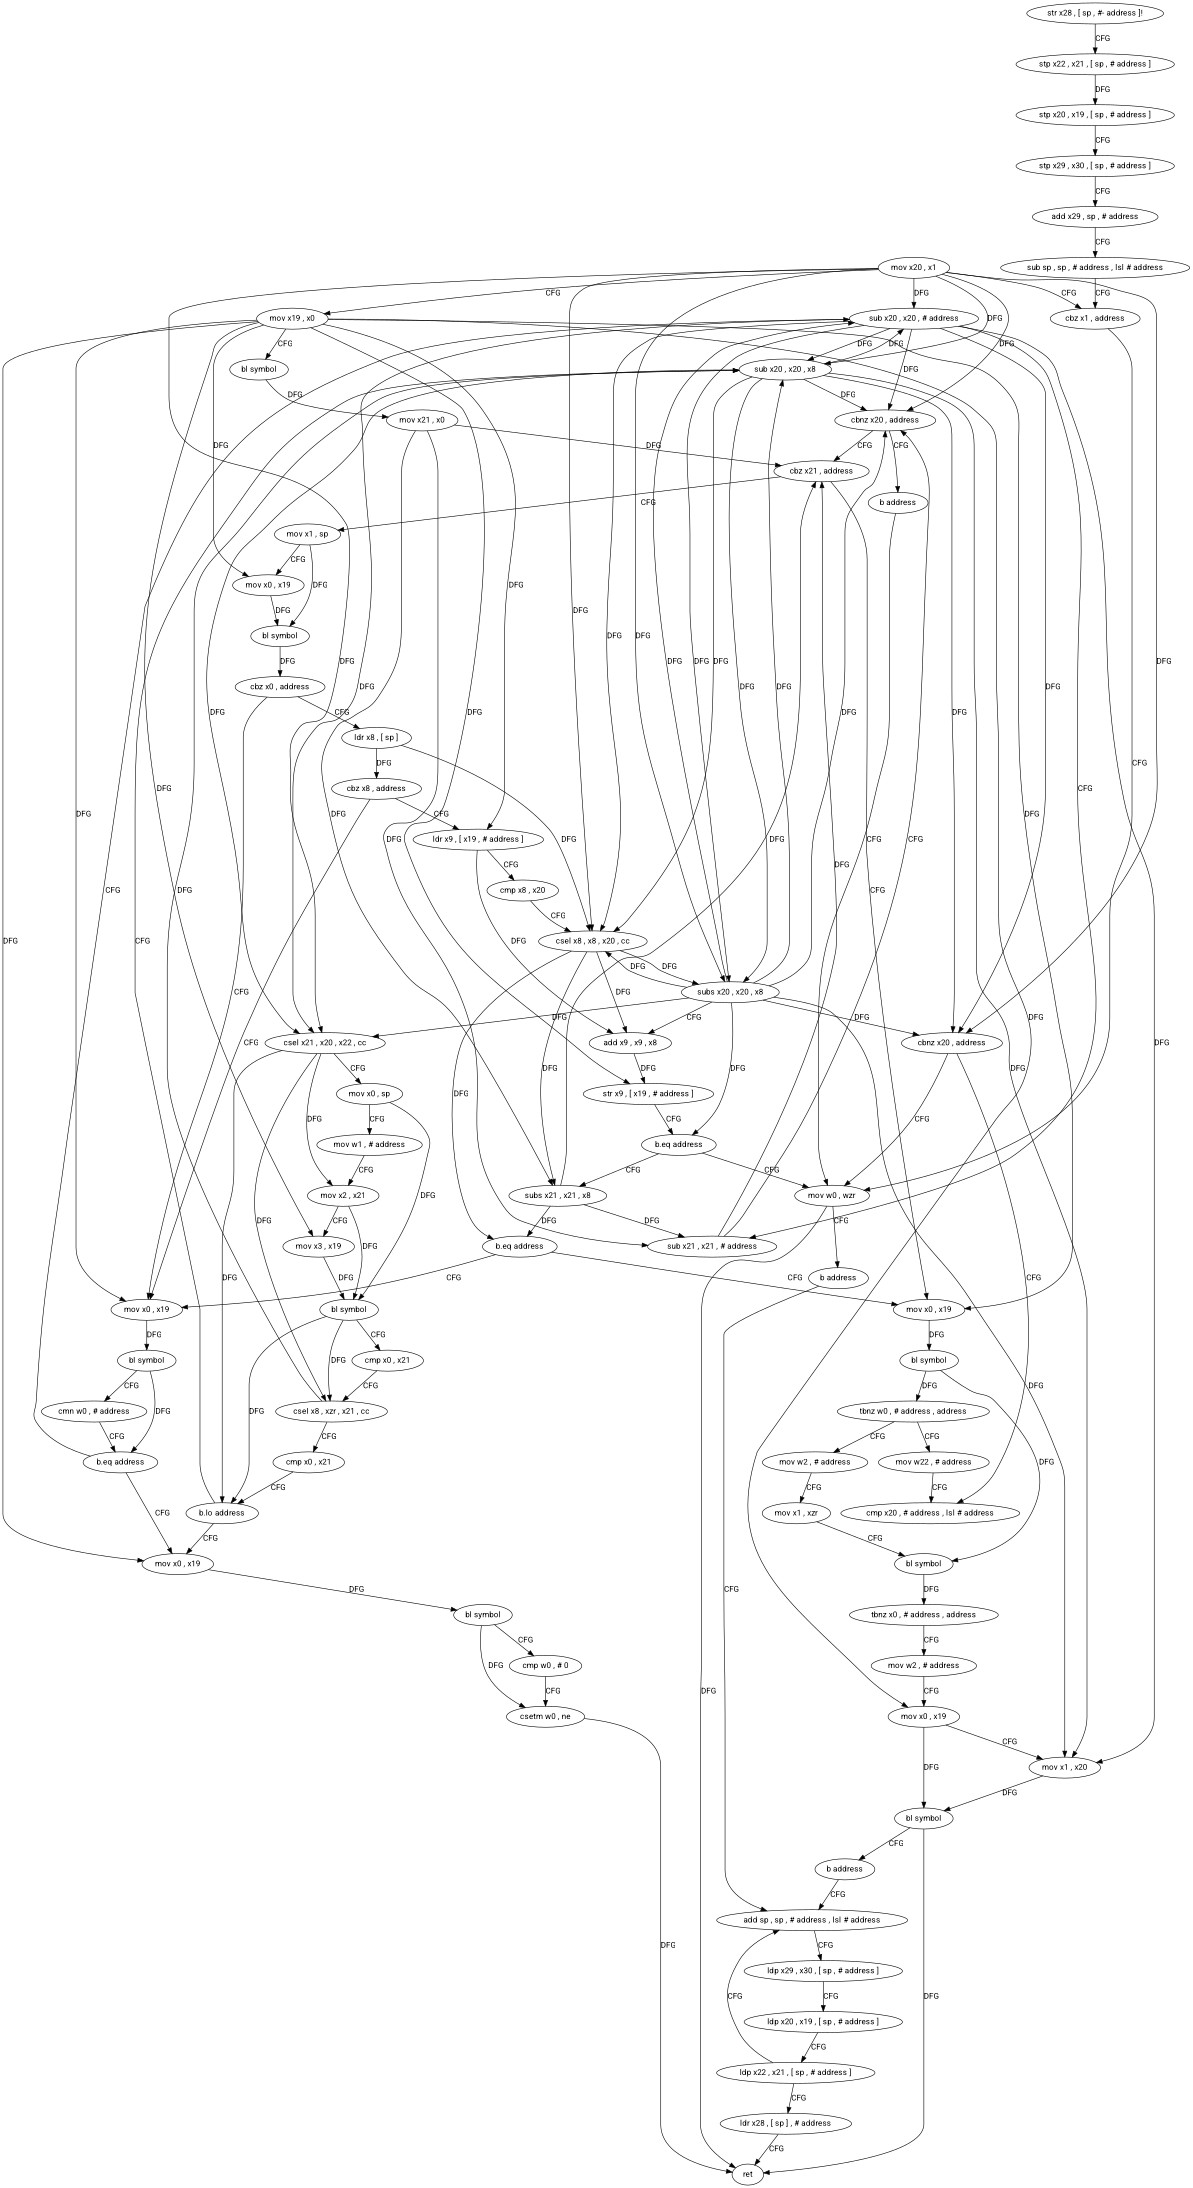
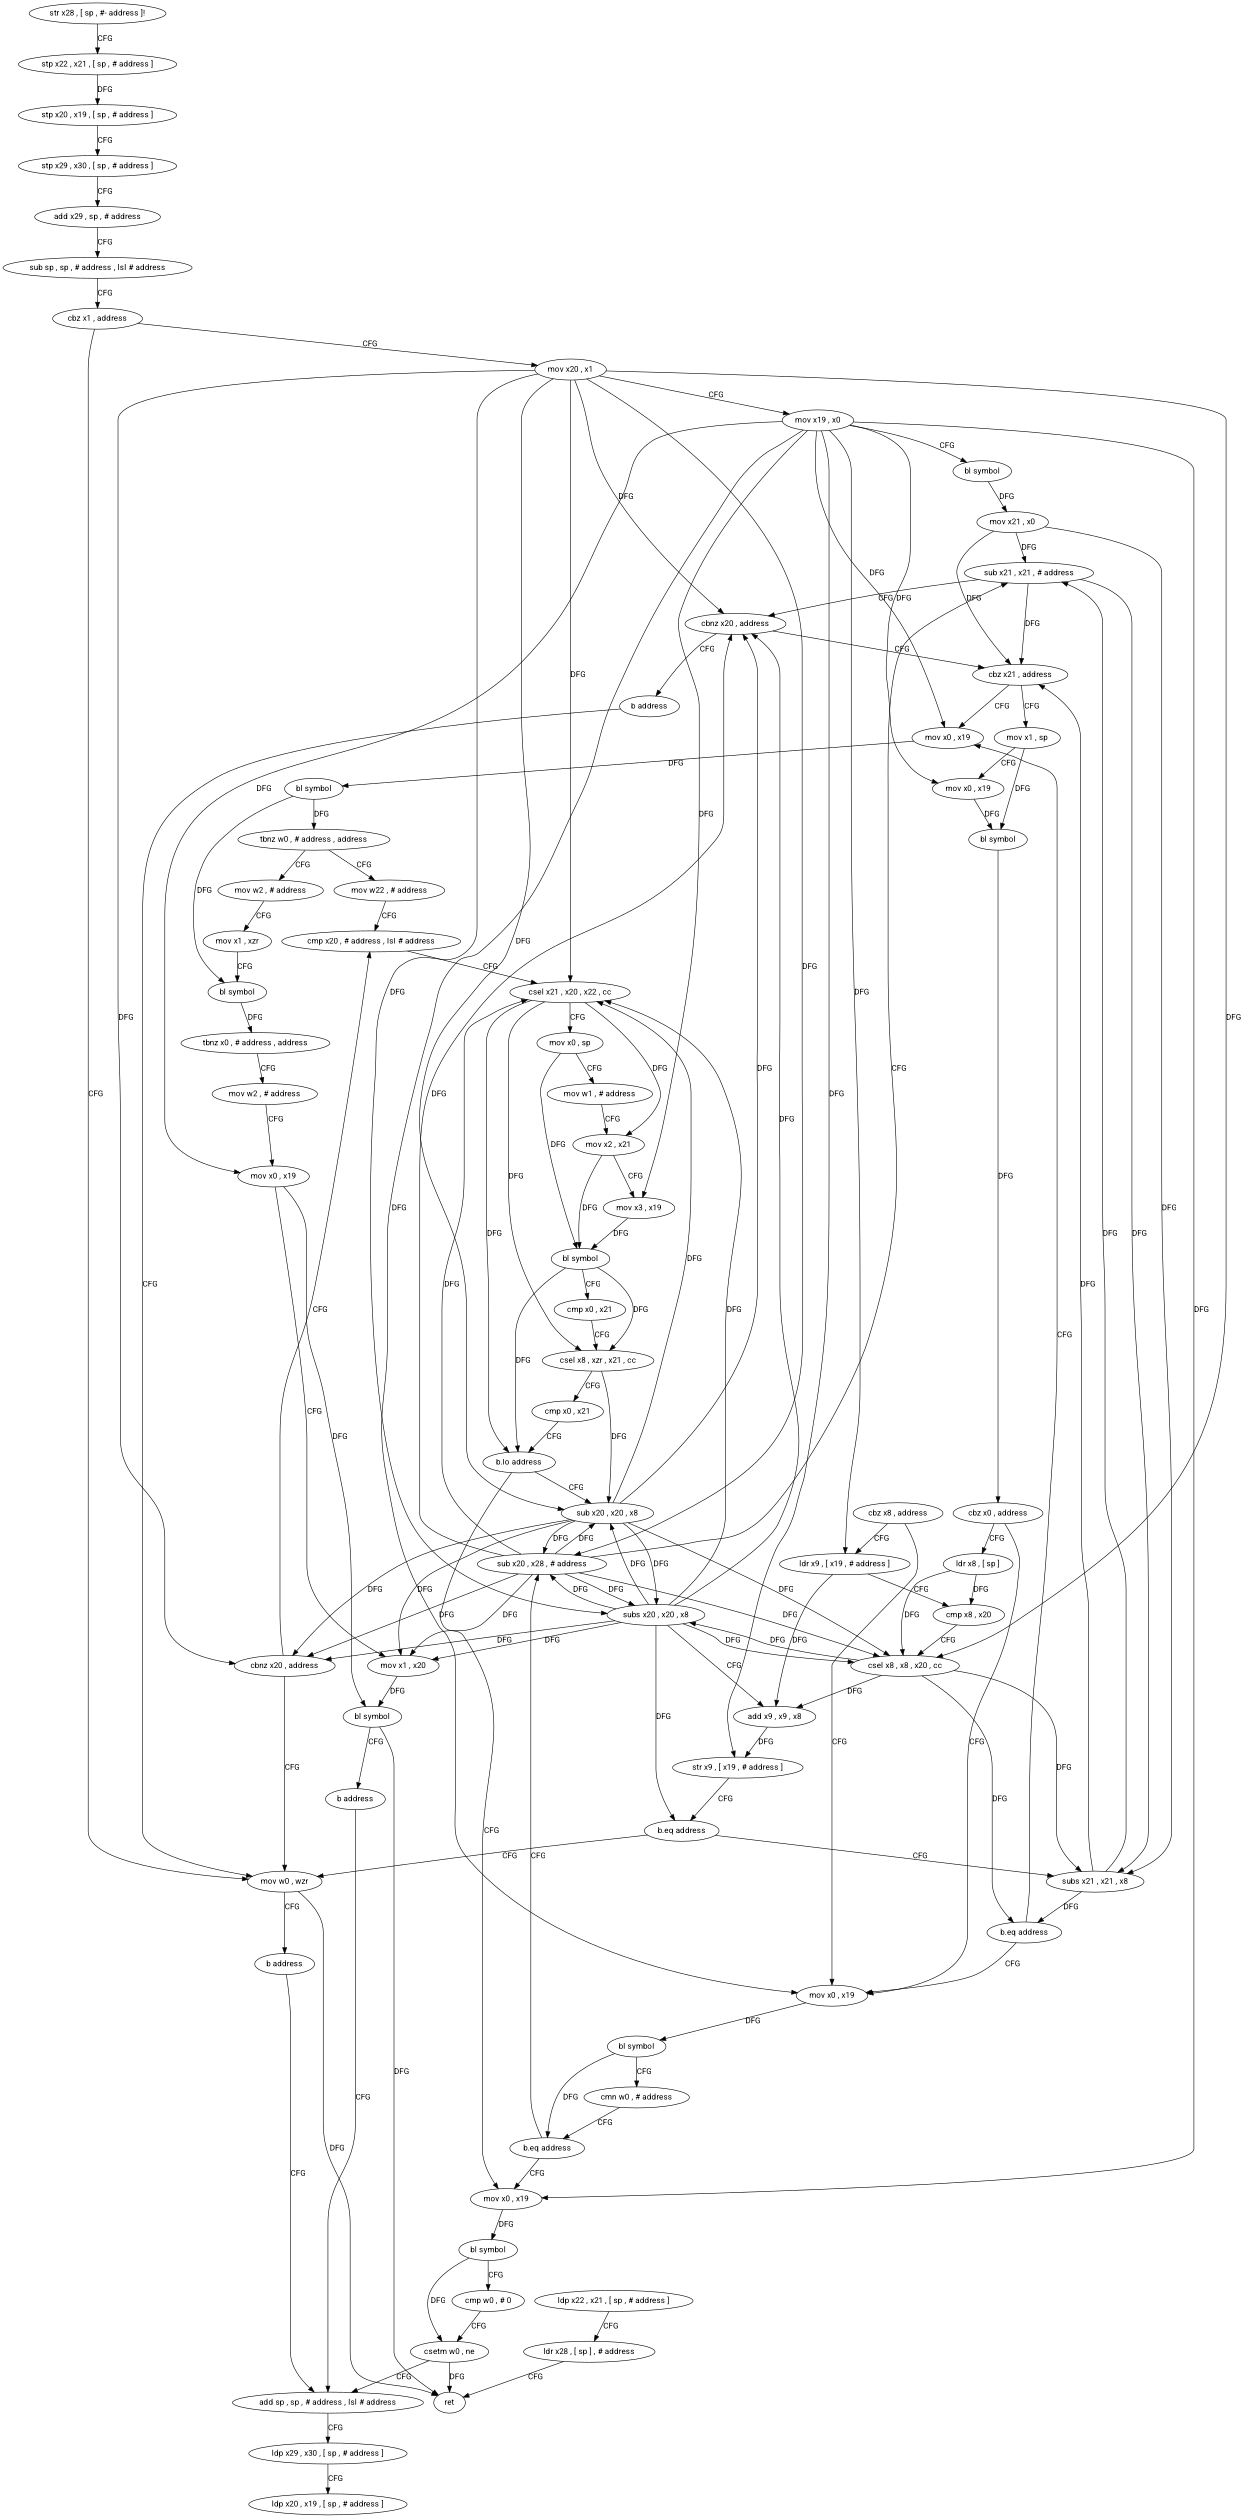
edge "mov x20 , x1" -> "cbz x1 , address": reversed
node "sub x20 , x20 , # address": label "sub x20 , x20 , # address" -> "sub x20 , x28 , # address"
edge "ldr x8 , [ sp ]" -> "cbz x8 , address": now "ldr x8 , [ sp ]" -> "cmp x8 , x20"
edge "cmp x20 , # address , lsl # address" -> "csel x21 , x20 , x22 , cc": added, label "CFG"
edge "sub x21 , x21 , # address" -> "subs x21 , x21 , x8": added, label "DFG"
edge "ldp x22 , x21 , [ sp , # address ]" -> "add sp , sp , # address , lsl # address": now "csetm w0 , ne" -> "add sp , sp , # address , lsl # address"
edge "ldp x20 , x19 , [ sp , # address ]" -> "ldp x22 , x21 , [ sp , # address ]": removed, label "CFG"
